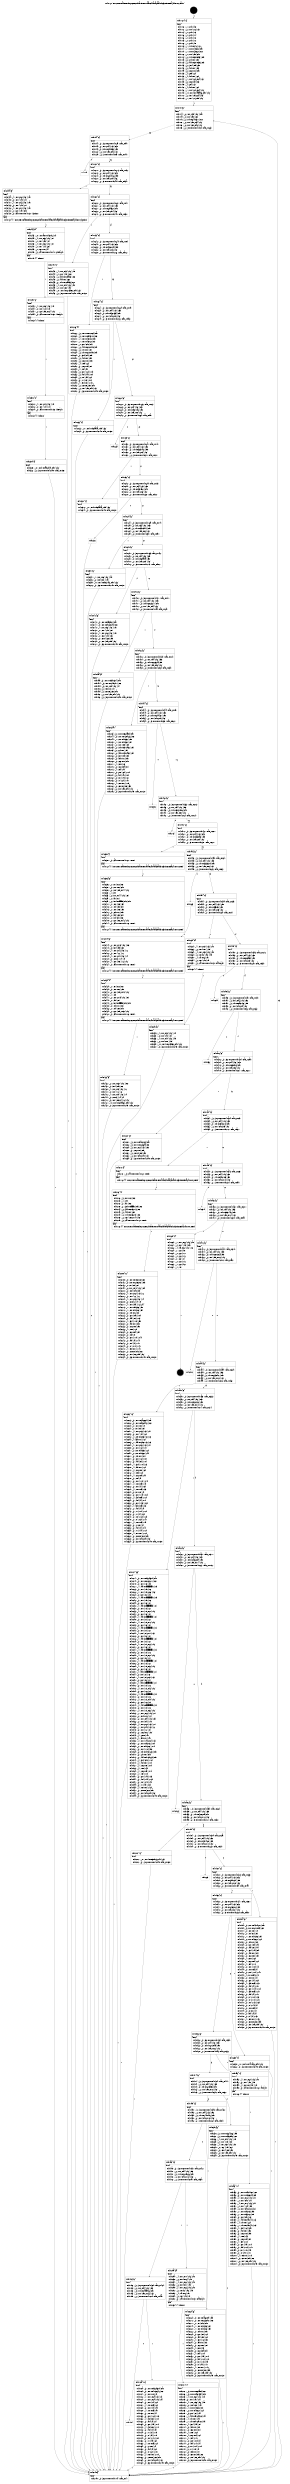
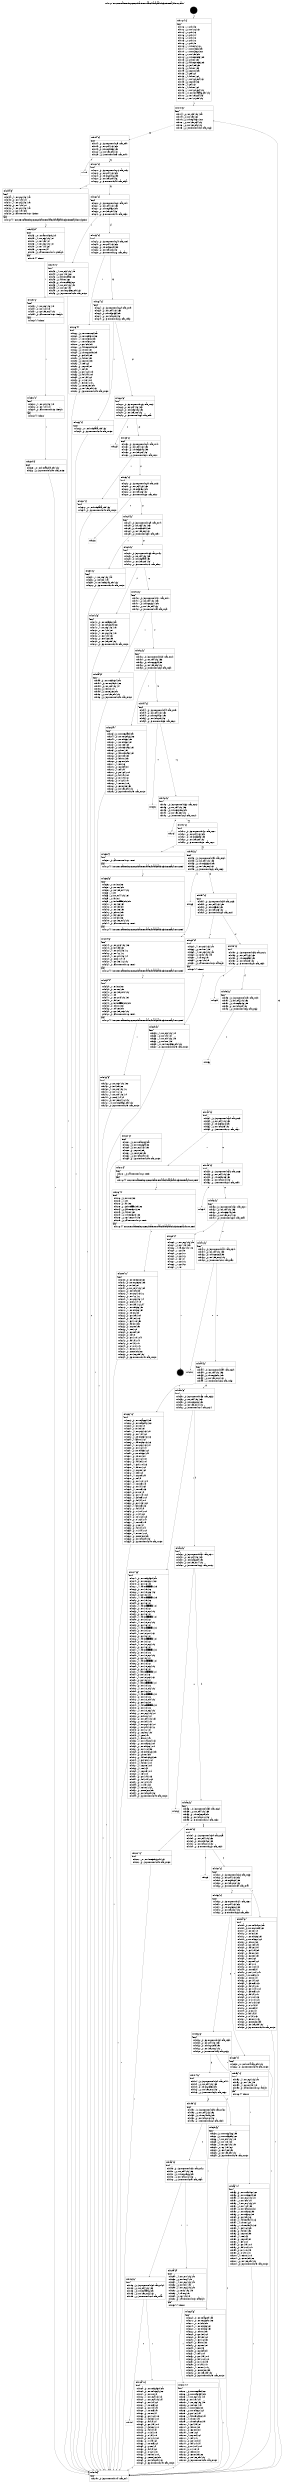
node "0x401a08 [28]": removed
edge "0x40252c" -> "0x40279e [5]": now "0x402370 [15]" -> "0x40279e [5]"
